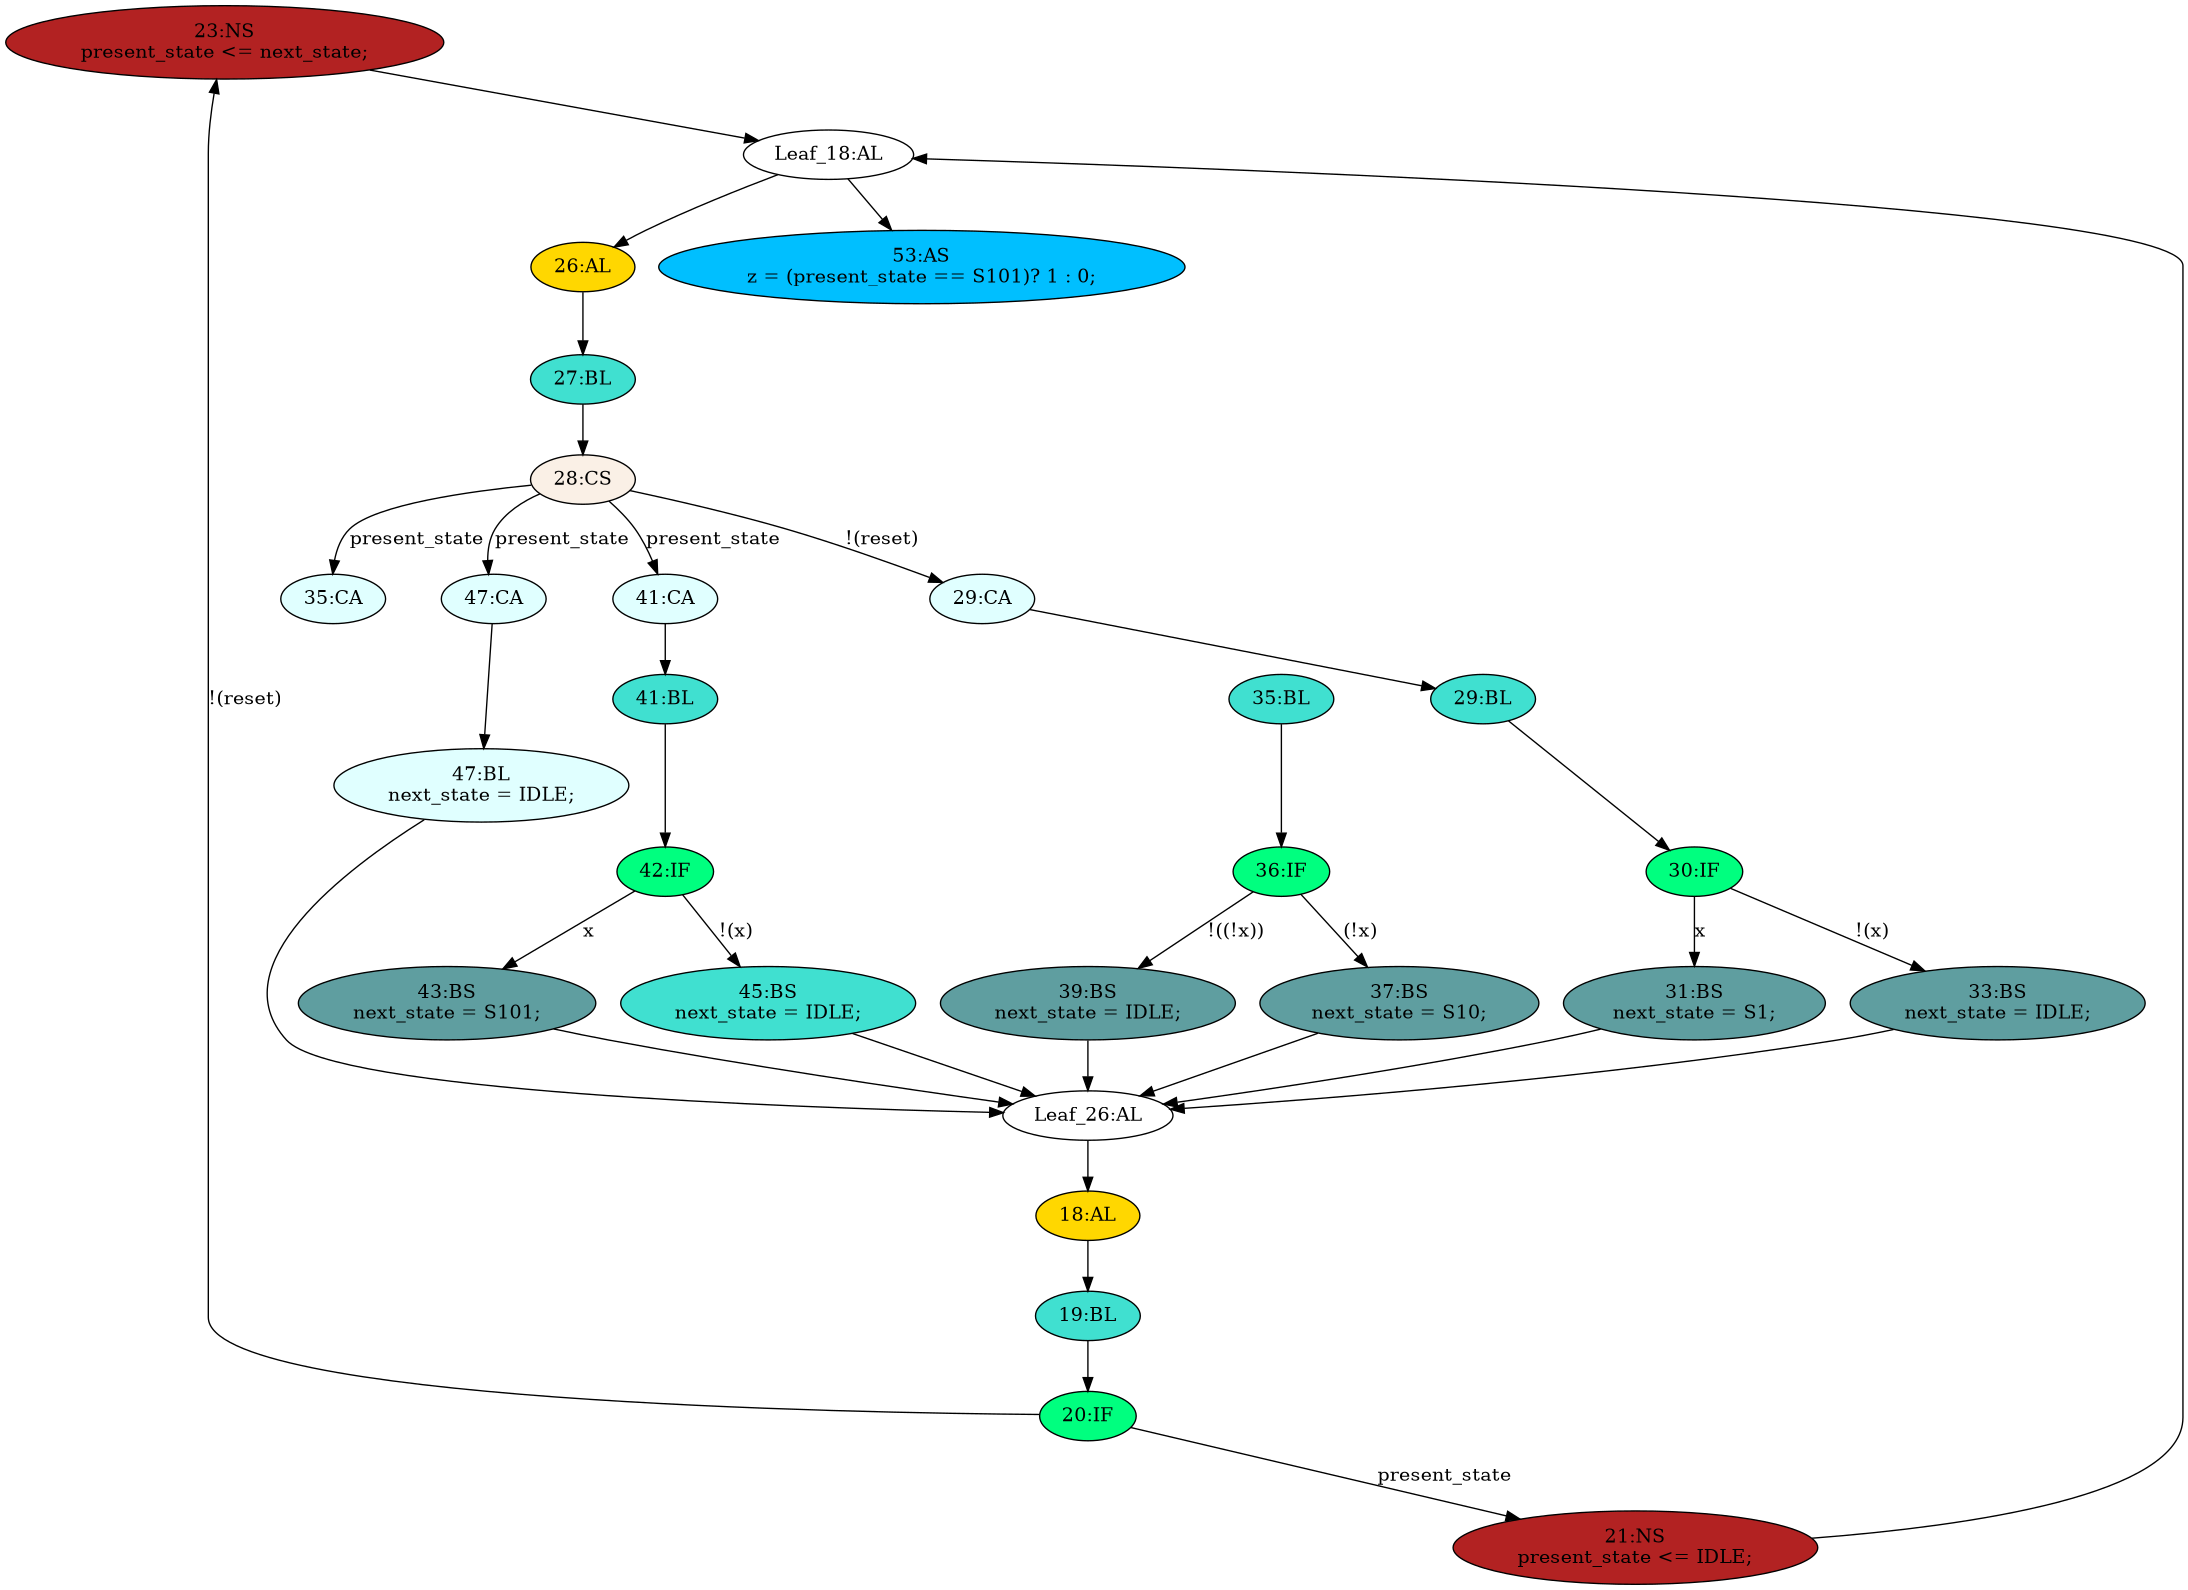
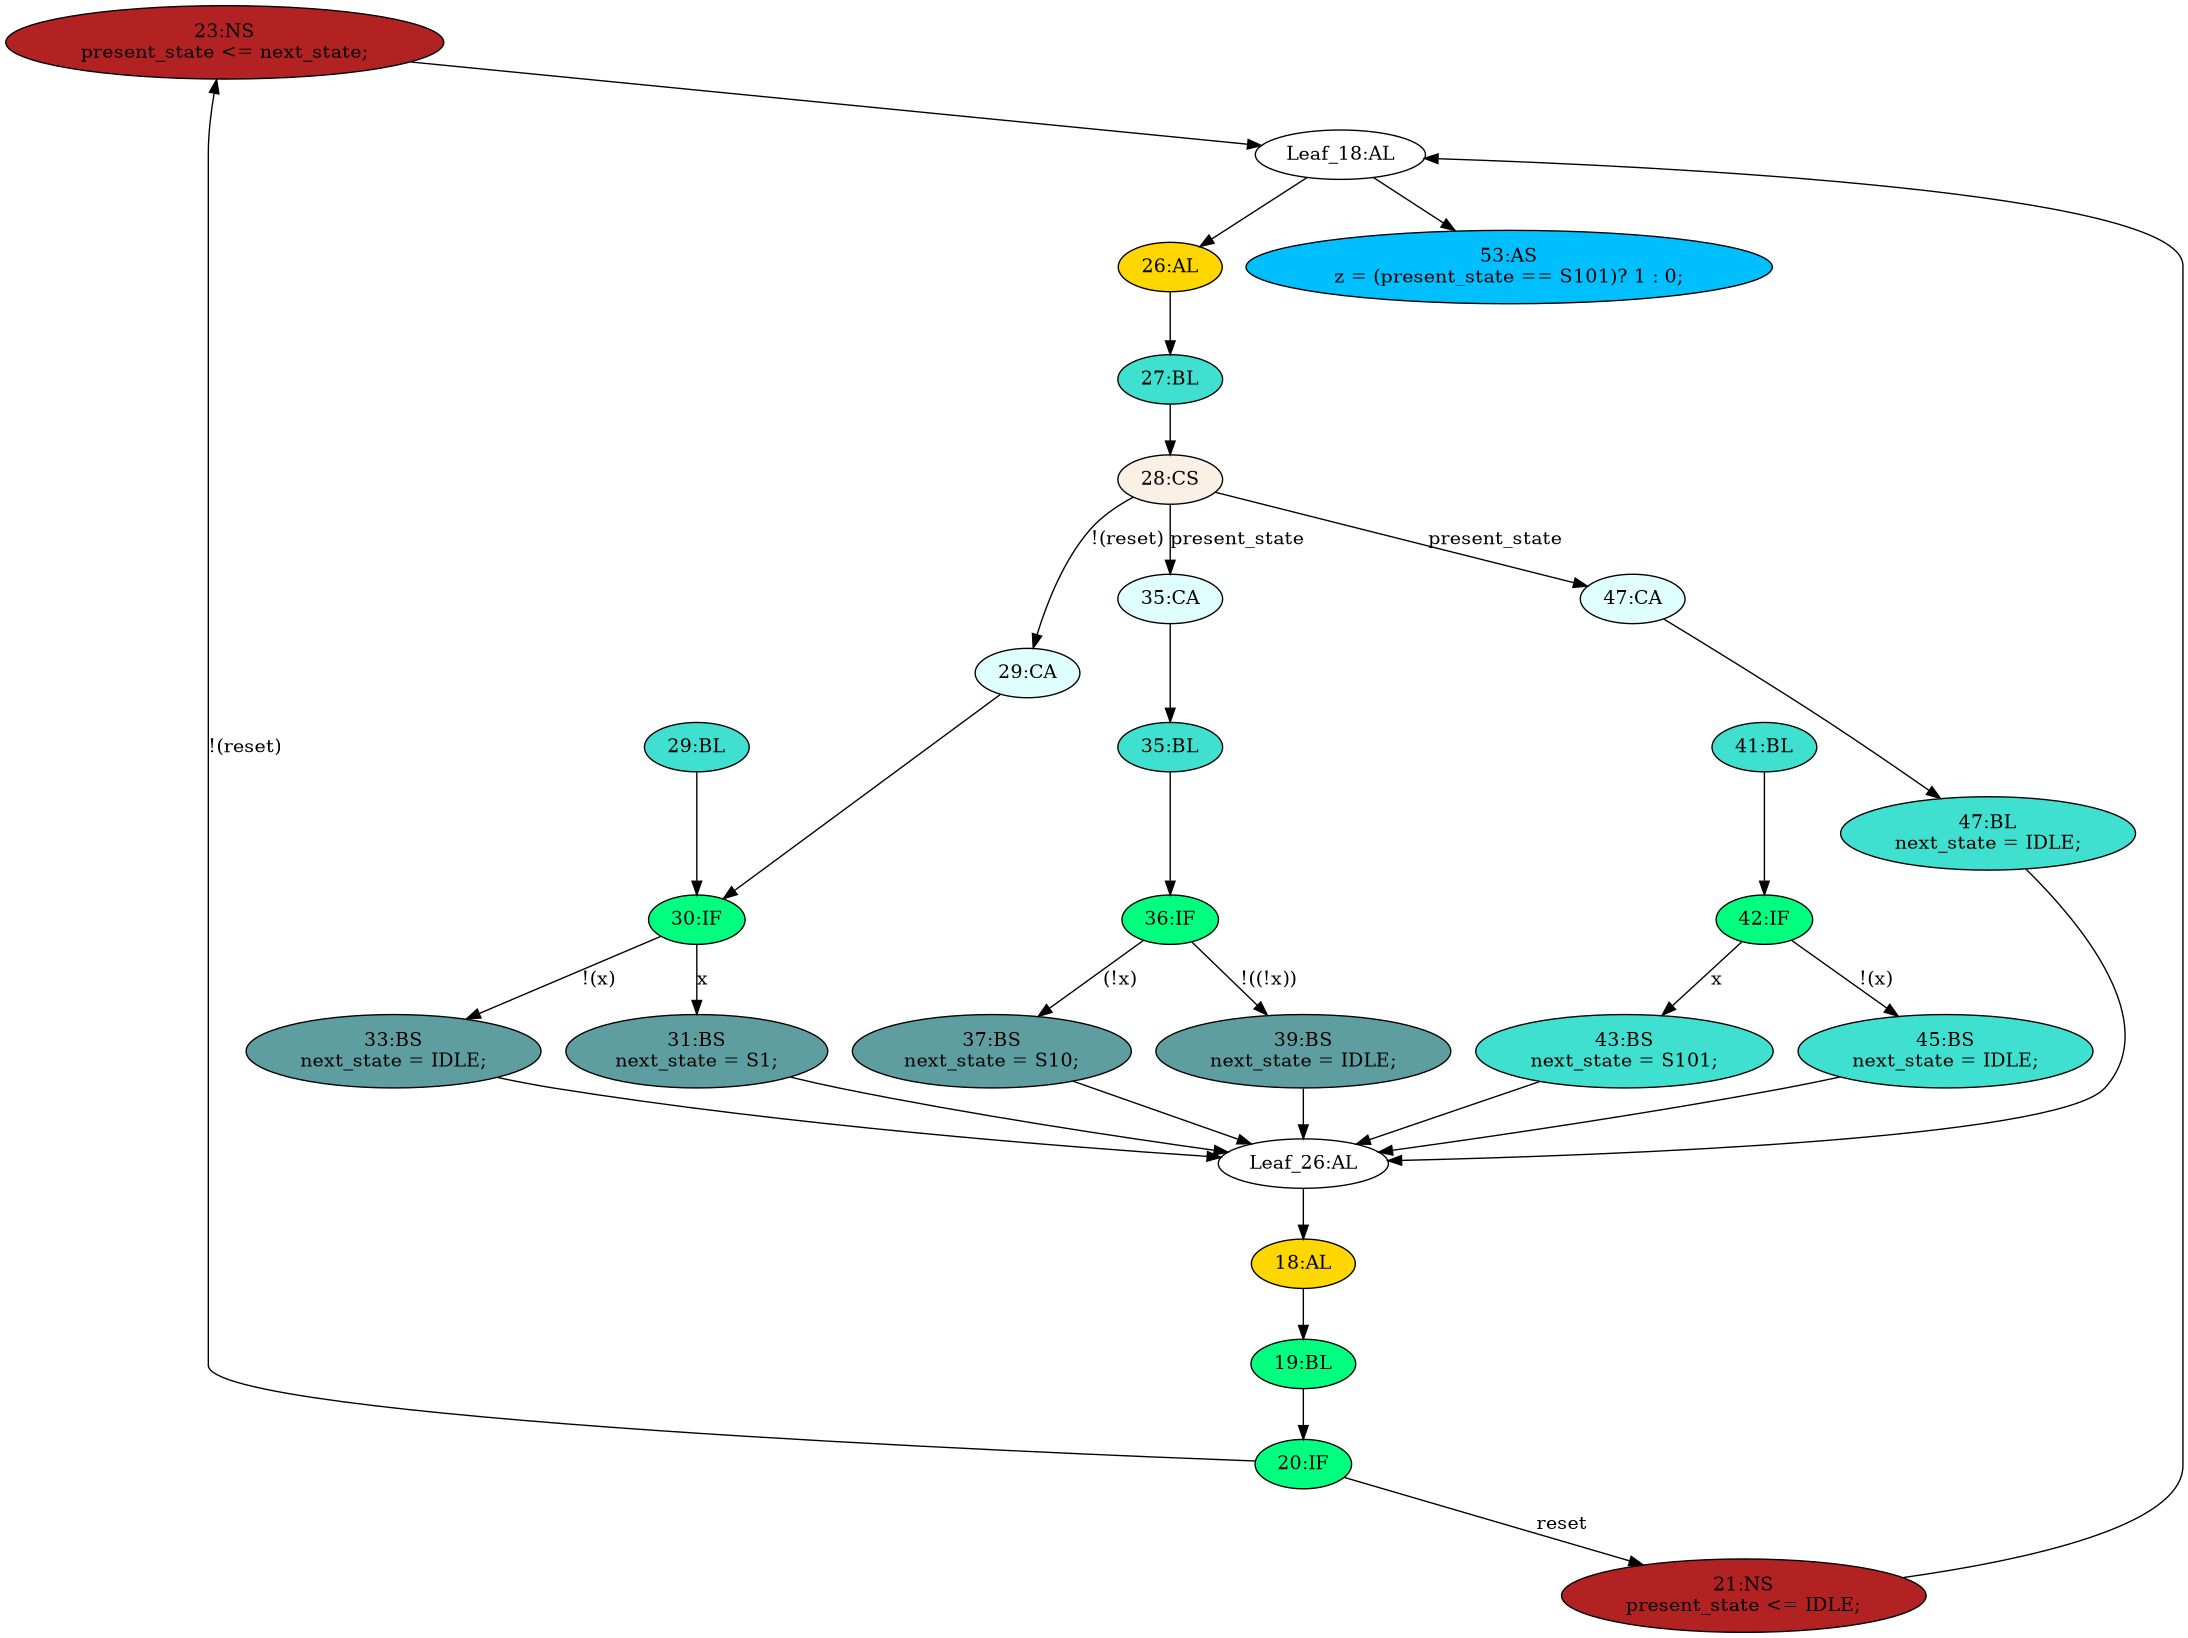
node "41:CA": removed
edge "29:CA" -> "29:BL": now "29:CA" -> "30:IF"
edge "35:CA" -> "35:BL": added
node "47:BL next_state = IDLE;": fillcolor lightcyan -> turquoise
node "43:BS next_state = S101;": fillcolor cadetblue -> turquoise
node "19:BL": fillcolor turquoise -> springgreen
edge "20:IF" -> "21:NS present_state <= IDLE;": label "present_state" -> "reset"
